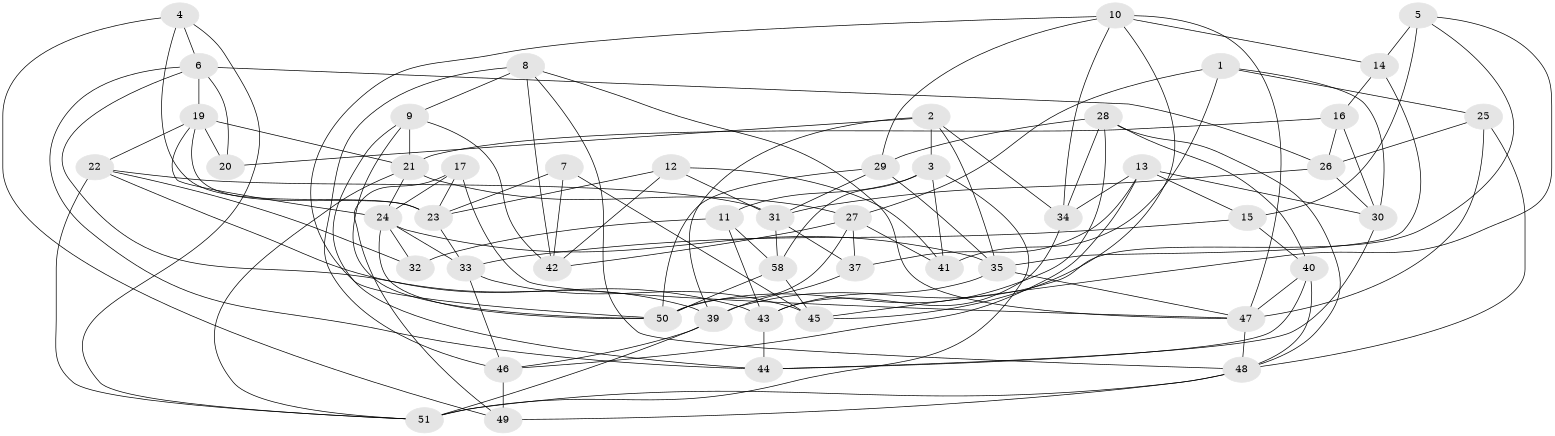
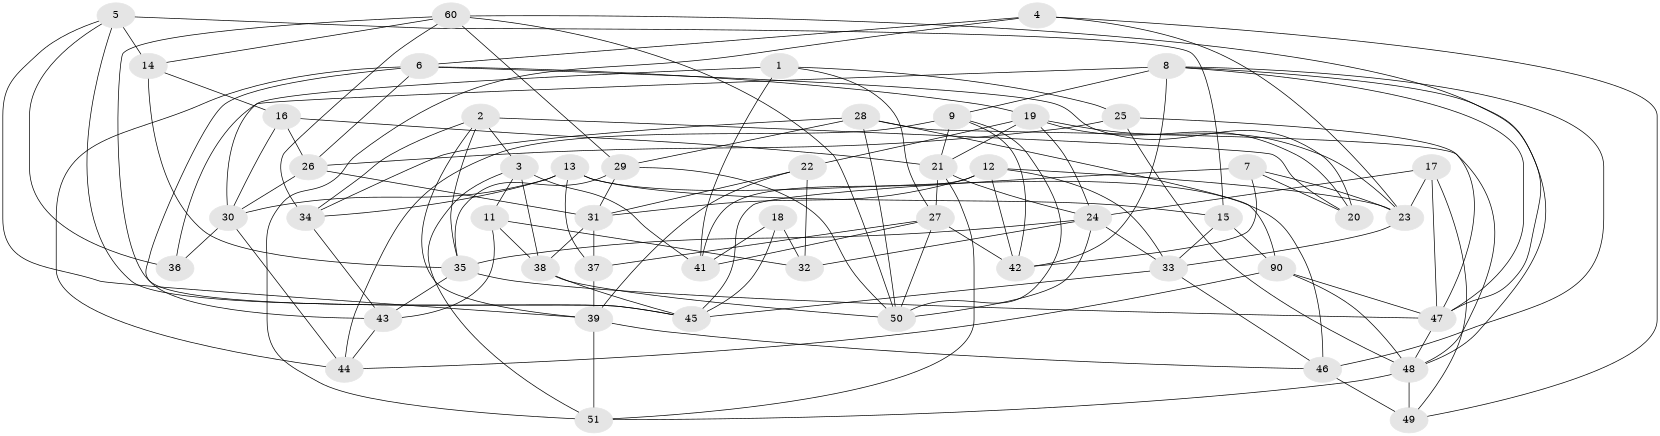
node "10": label "10" -> "60"
edge "12" -- "33": added
edge "7" -- "20": added
node "18": added
node "36": added
node "58": label "58" -> "38"
node "40": label "40" -> "90"
edge "22" -- "51": removed
